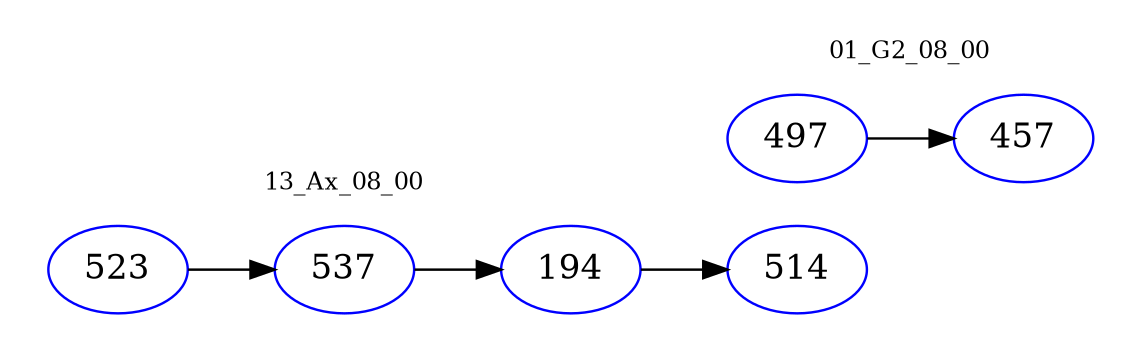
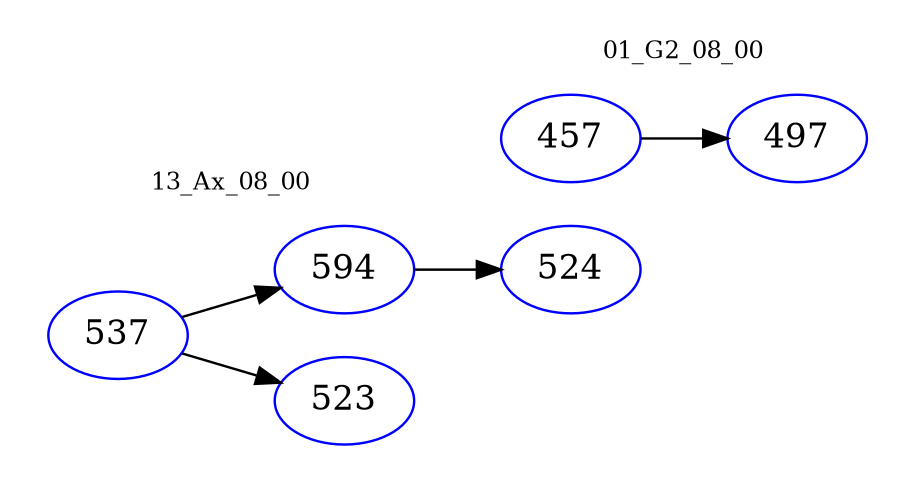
edge "497" -> "457": reversed
edge "523" -> "537": reversed
node "194": label "194" -> "594"
node "514": label "514" -> "524"
